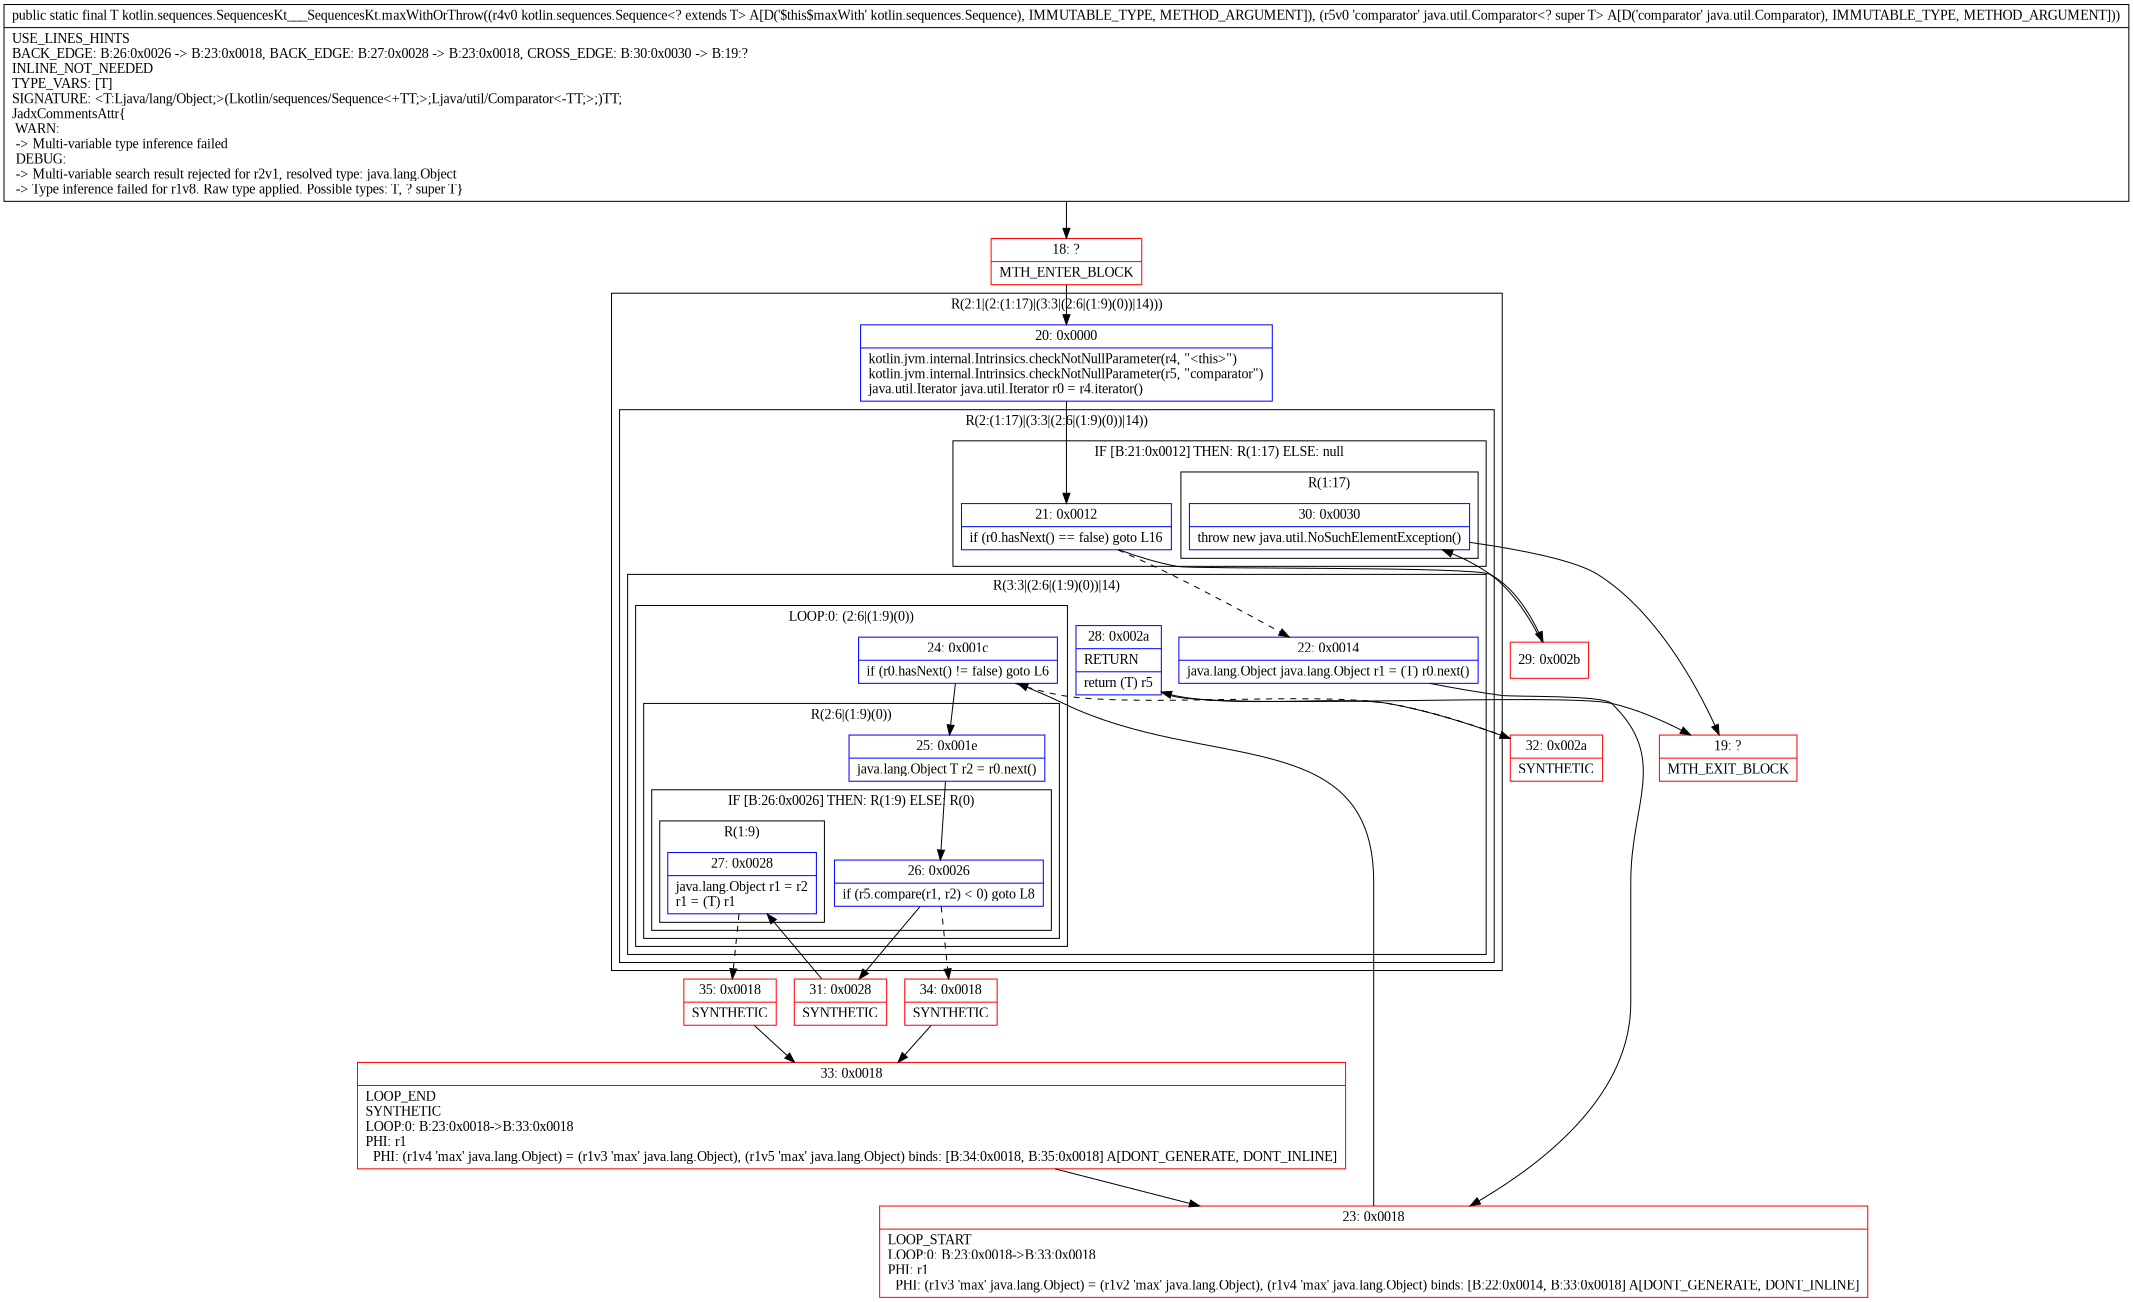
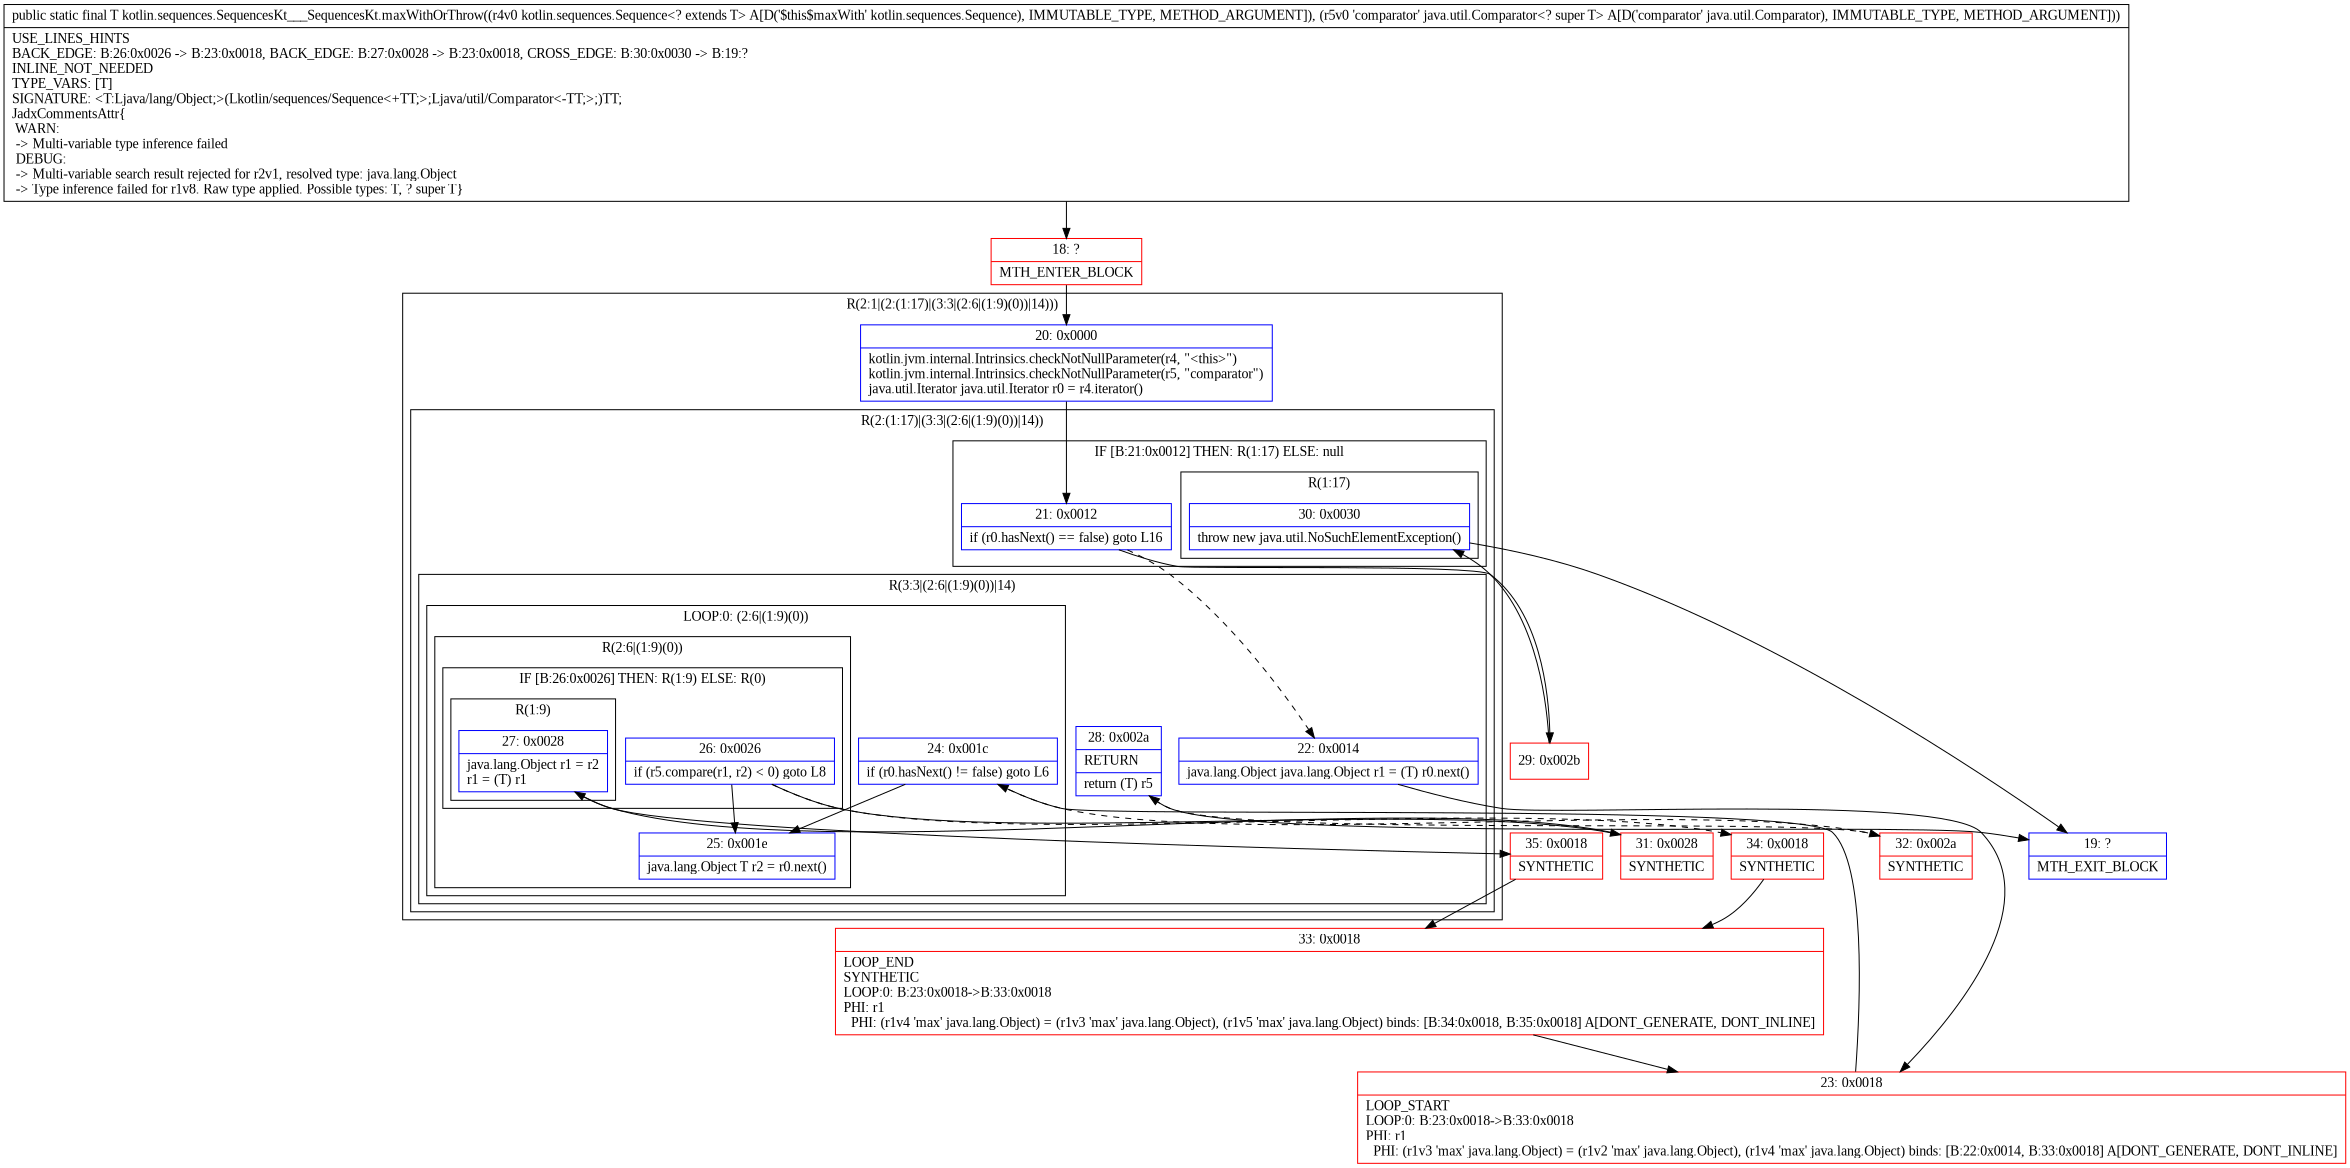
edge "32: 0x002a" -> "28: 0x002a": style solid -> dashed
node "19: ?": color red -> blue
edge "25: 0x001e" -> "26: 0x0026": reversed
edge "27: 0x0028" -> "35: 0x0018": style dashed -> solid
